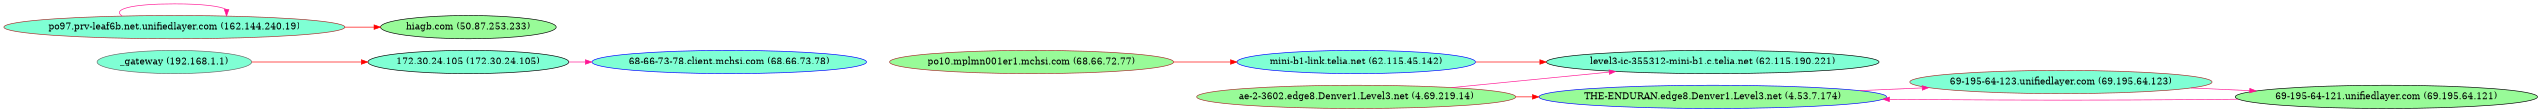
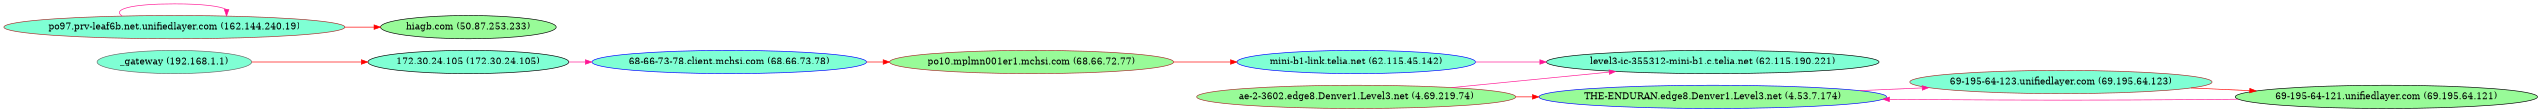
edge "68-66-73-78.client.mchsi.com (68.66.73.78)" -> "po10.mplmn001er1.mchsi.com (68.66.72.77)": added
edge "mini-b1-link.telia.net (62.115.45.142)" -> "level3-ic-355312-mini-b1.c.telia.net (62.115.190.221)": color red -> deeppink
edge "69-195-64-123.unifiedlayer.com (69.195.64.123)" -> "69-195-64-121.unifiedlayer.com (69.195.64.121)": color deeppink -> red
node "ae-2-3602.edge8.Denver1.Level3.net (4.69.219.14)": label "ae-2-3602.edge8.Denver1.Level3.net (4.69.219.14)" -> "ae-2-3602.edge8.Denver1.Level3.net (4.69.219.74)"
